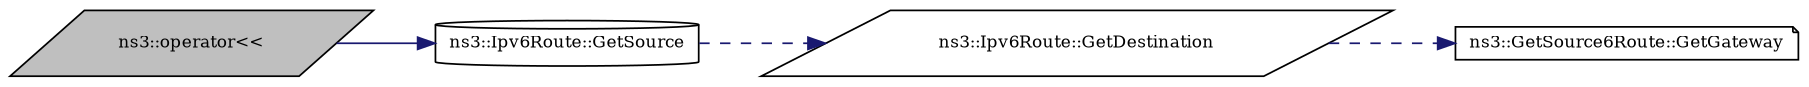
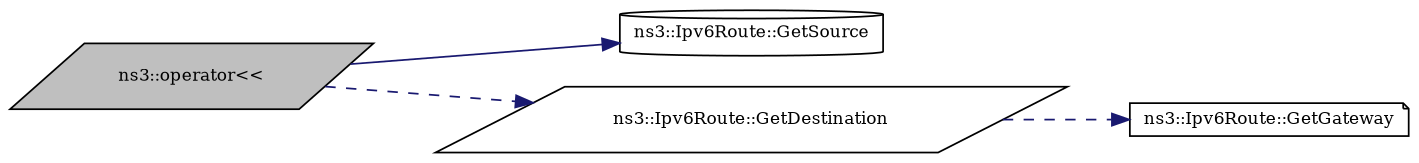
edge "ns3::Ipv6Route::GetSource" -> "ns3::Ipv6Route::GetDestination": now "ns3::operator<<" -> "ns3::Ipv6Route::GetDestination"
node "ns3::GetSource6Route::GetGateway": label "ns3::GetSource6Route::GetGateway" -> "ns3::Ipv6Route::GetGateway"
